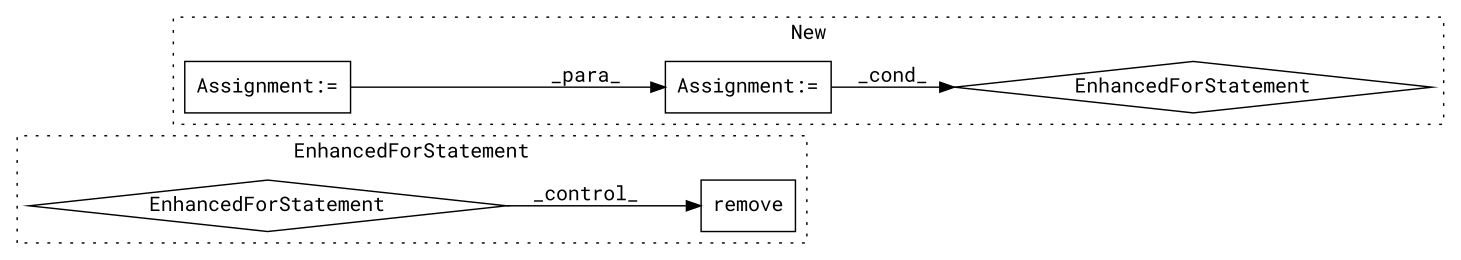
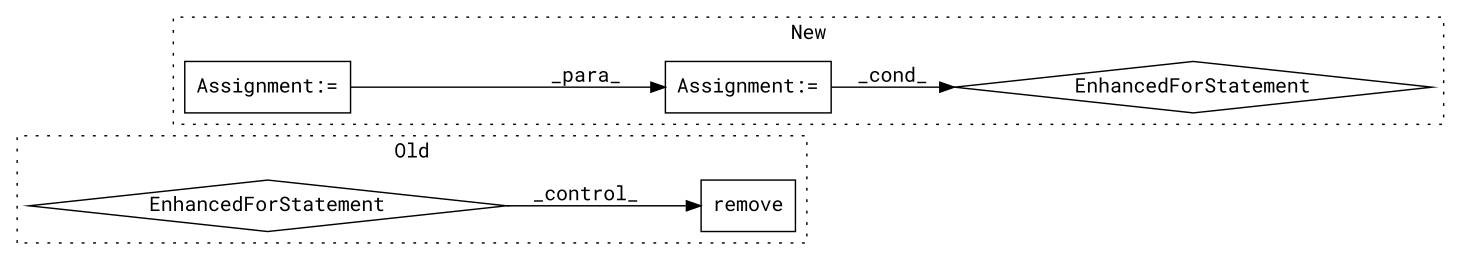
cluster "EnhancedForStatement": label "EnhancedForStatement" -> "Old"
